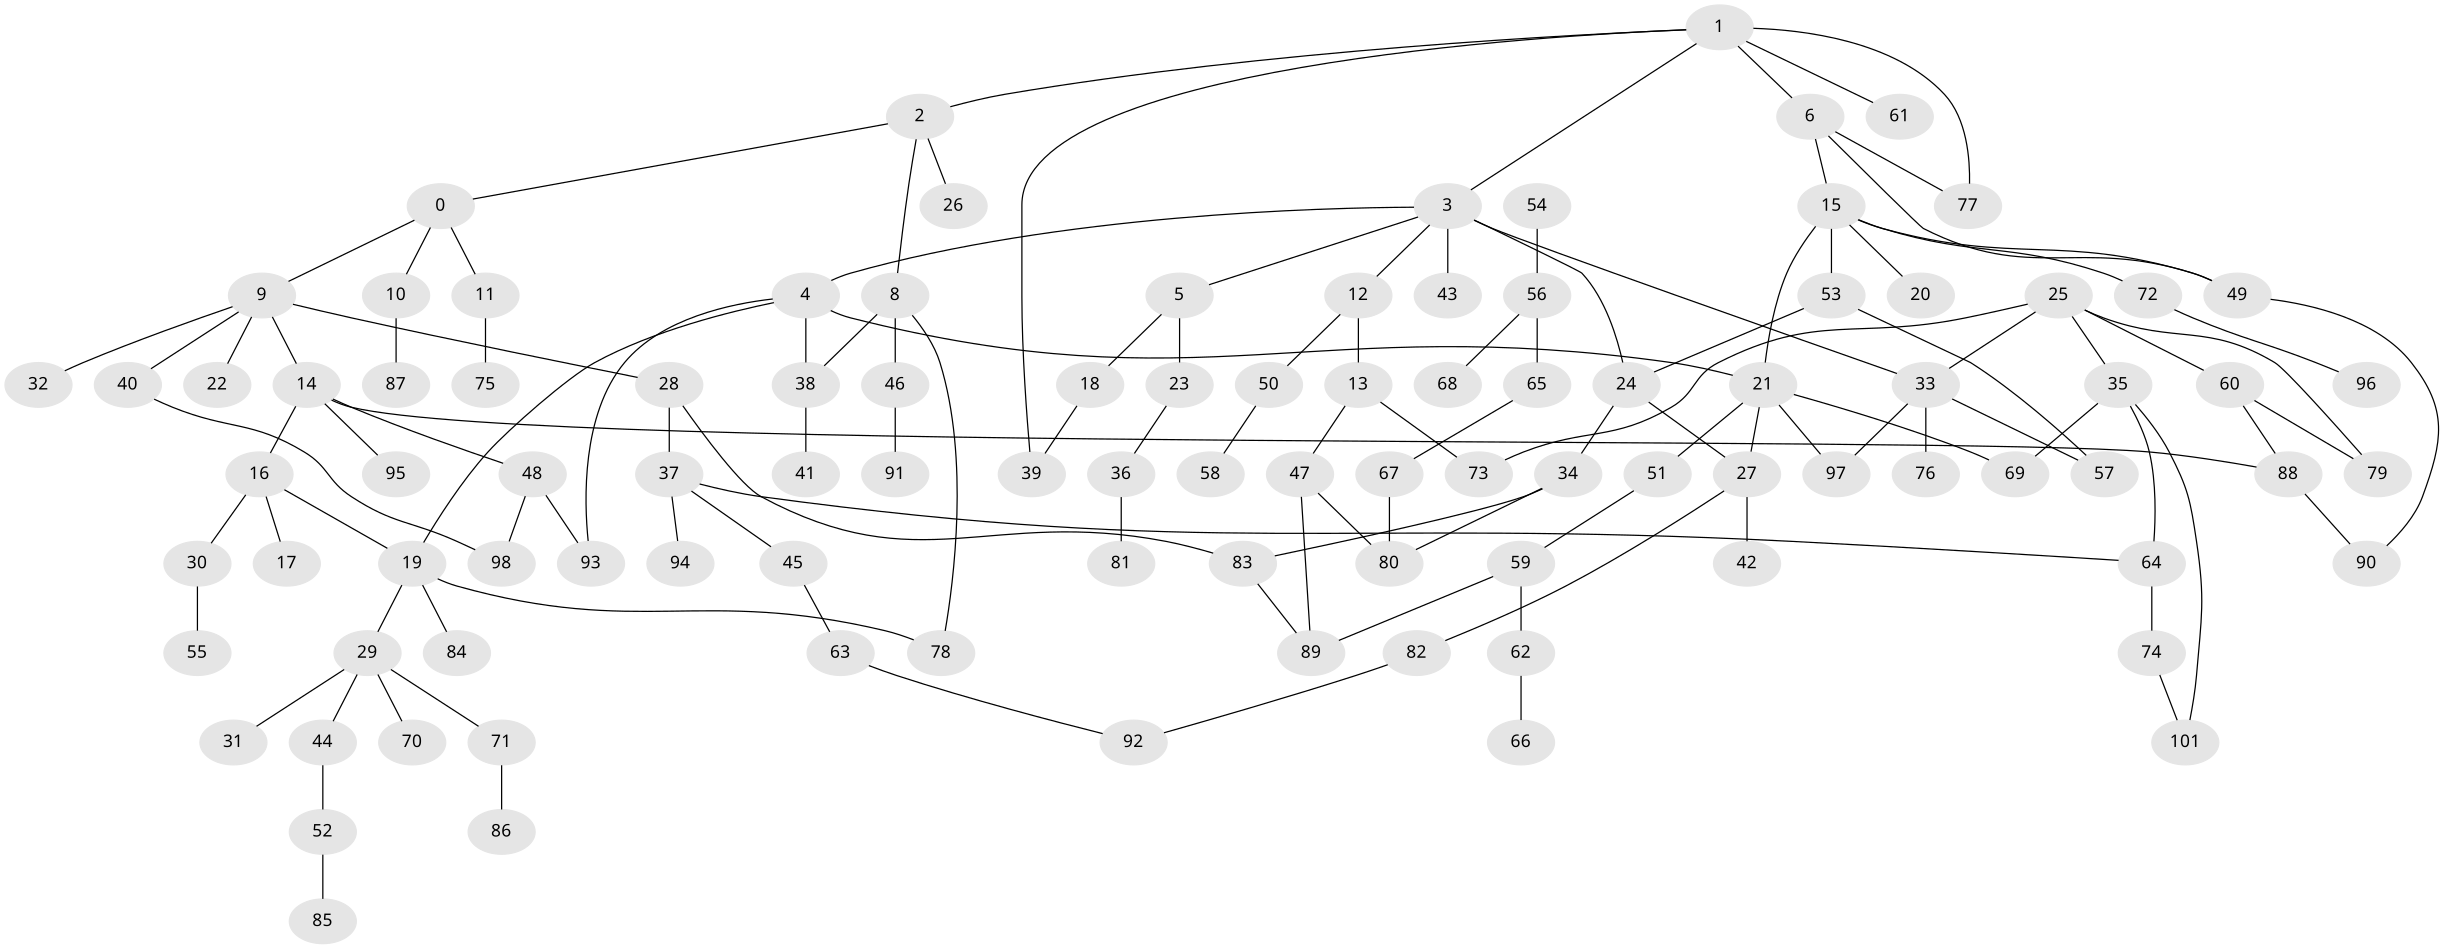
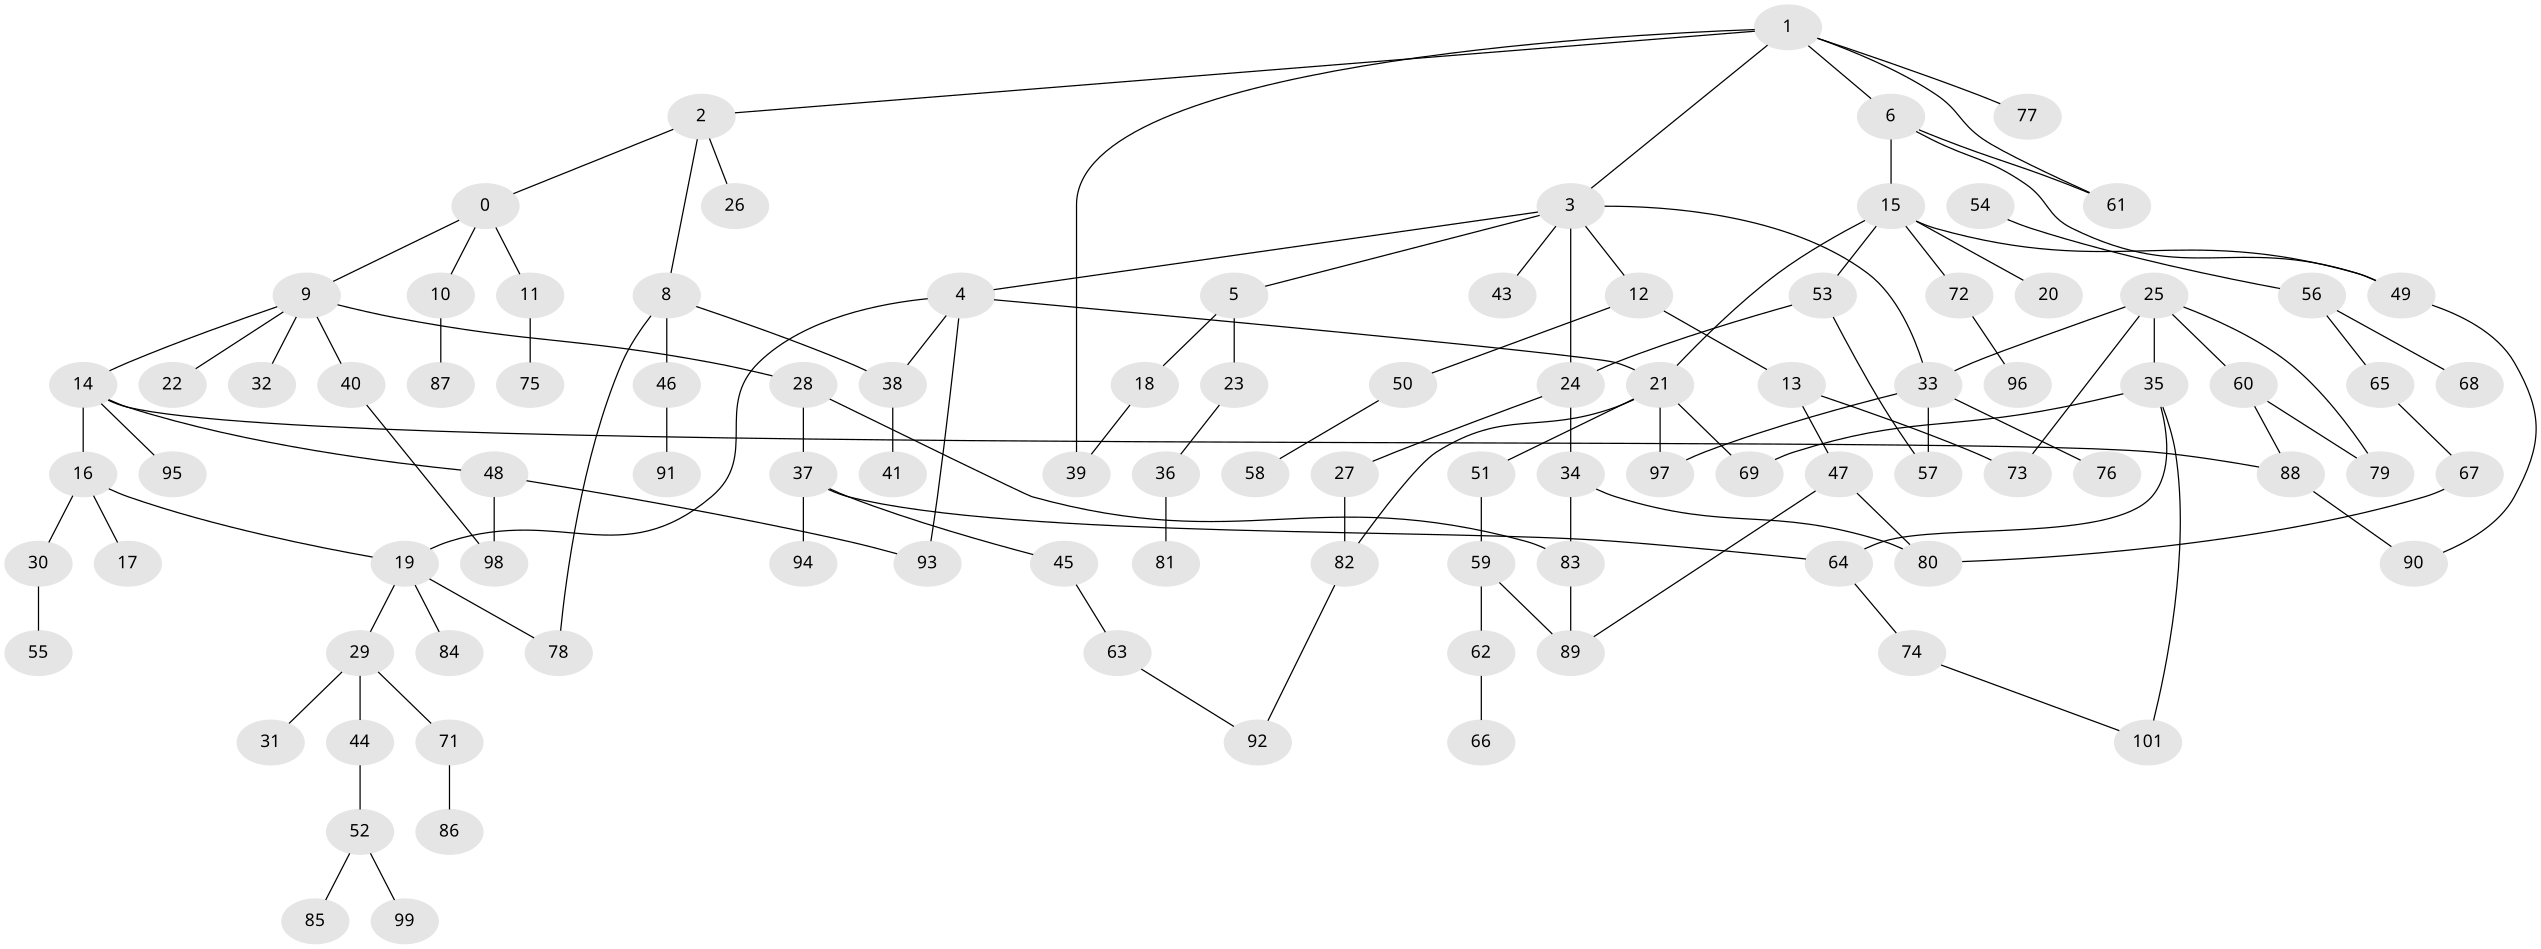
edge "6" -- "77": now "6" -- "61"
edge "21" -- "27": now "21" -- "82"
node "42": removed
node "70": removed
node "99": added
